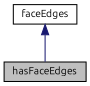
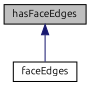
edge "hasFaceEdges" -> "faceEdges": reversed
